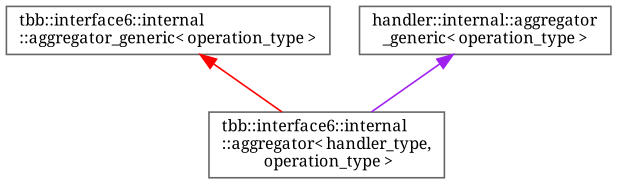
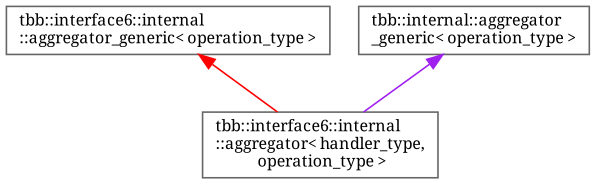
node "handler::internal::aggregator _generic< operation_type >": label "handler::internal::aggregator _generic< operation_type >" -> "tbb::internal::aggregator _generic< operation_type >"
